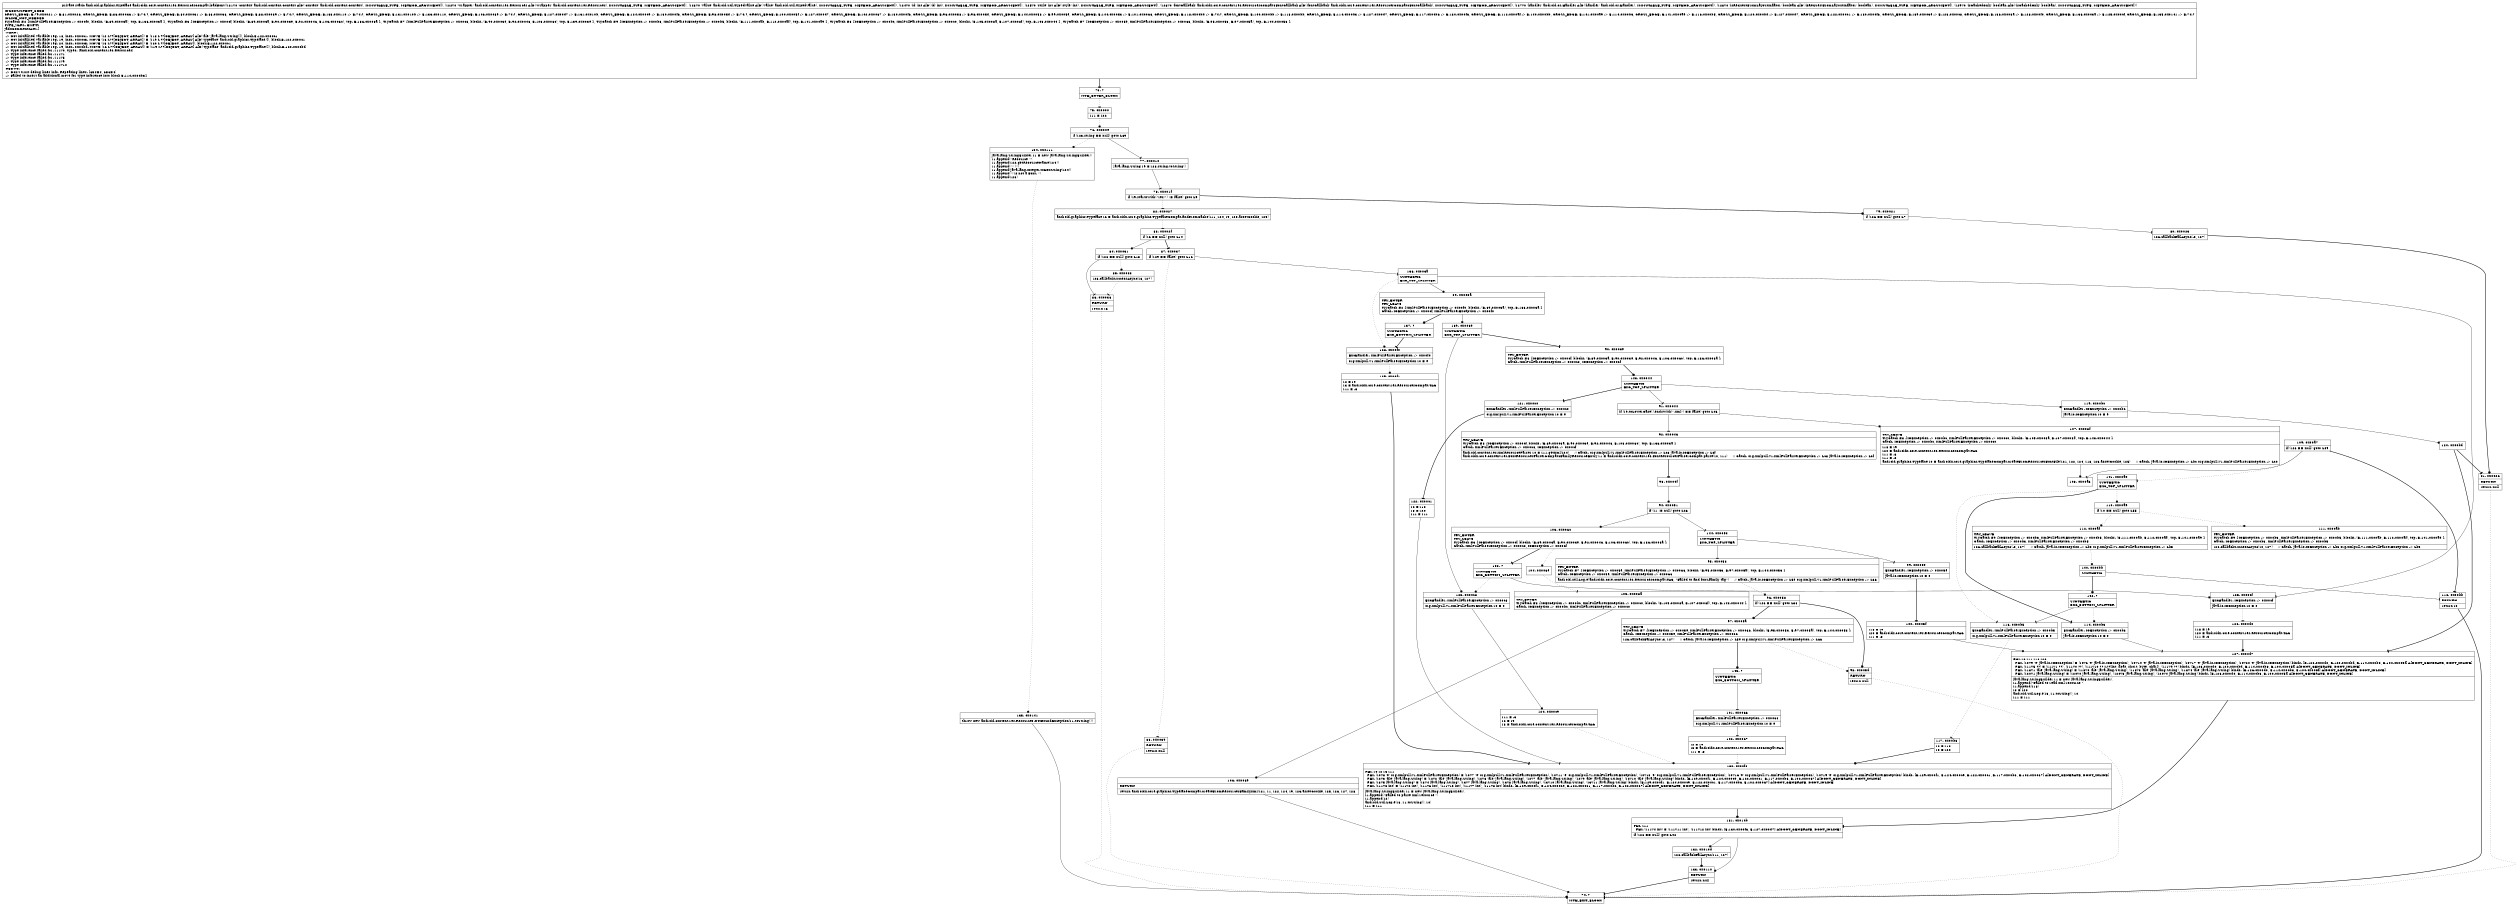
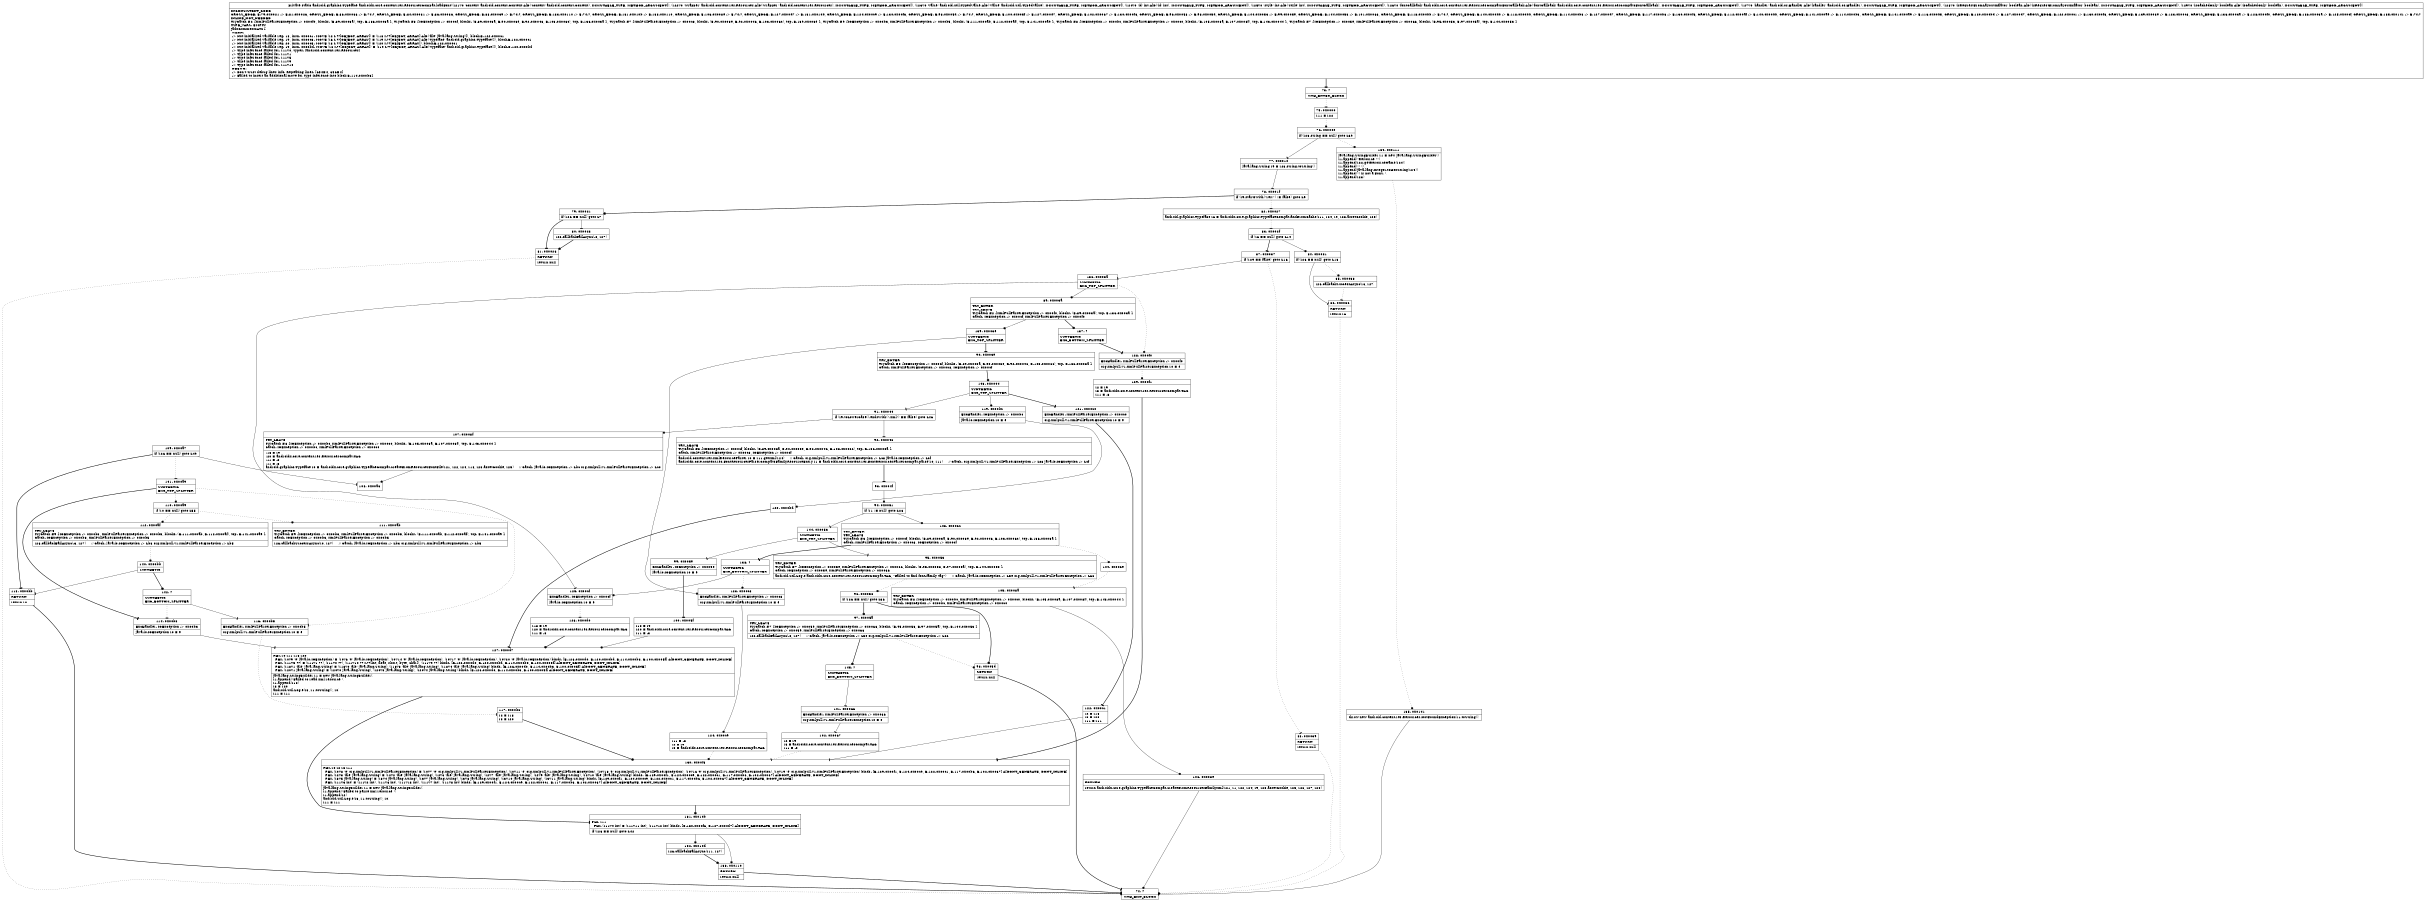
edge "120: 0x00bd" -> "81: 0x0026": now "79: 0x0021" -> "81: 0x0026"
edge "142: ?" -> "114: 0x00b3": arrowhead dot -> tee
edge "98: 0x005d" -> "74: ?": style dotted -> bold
